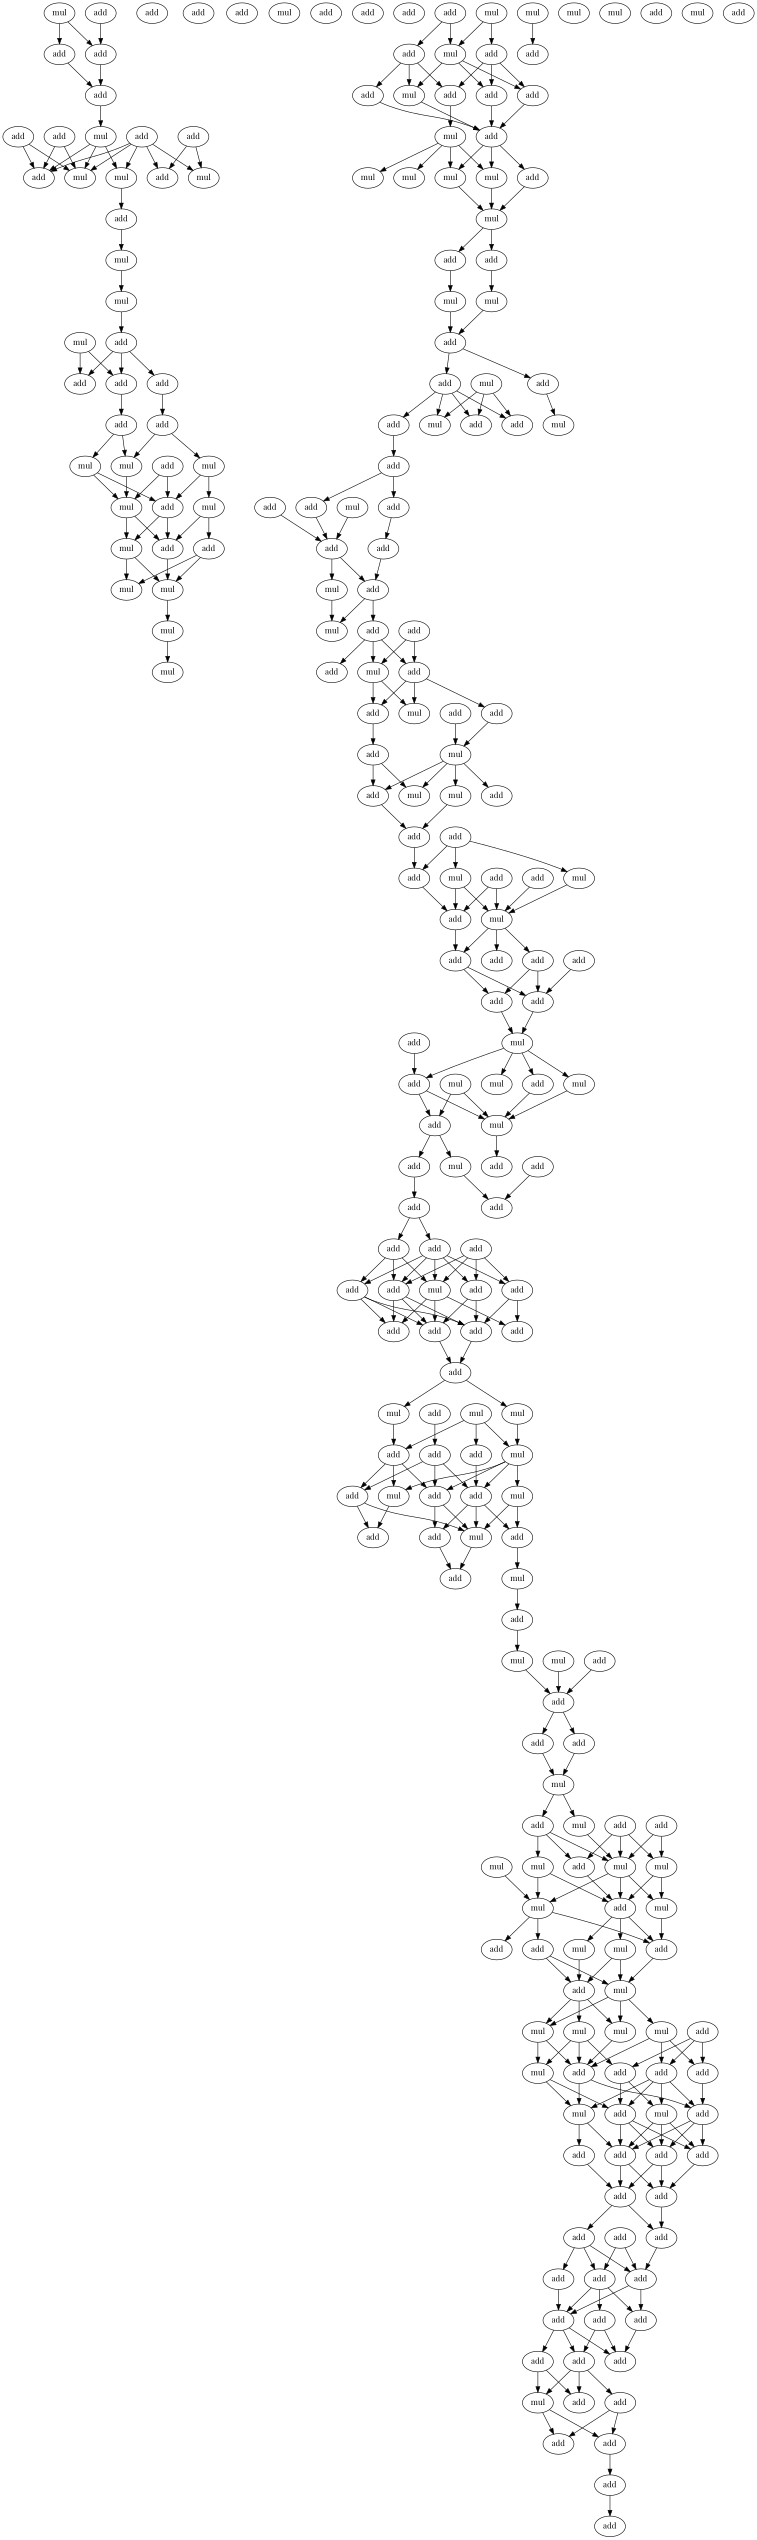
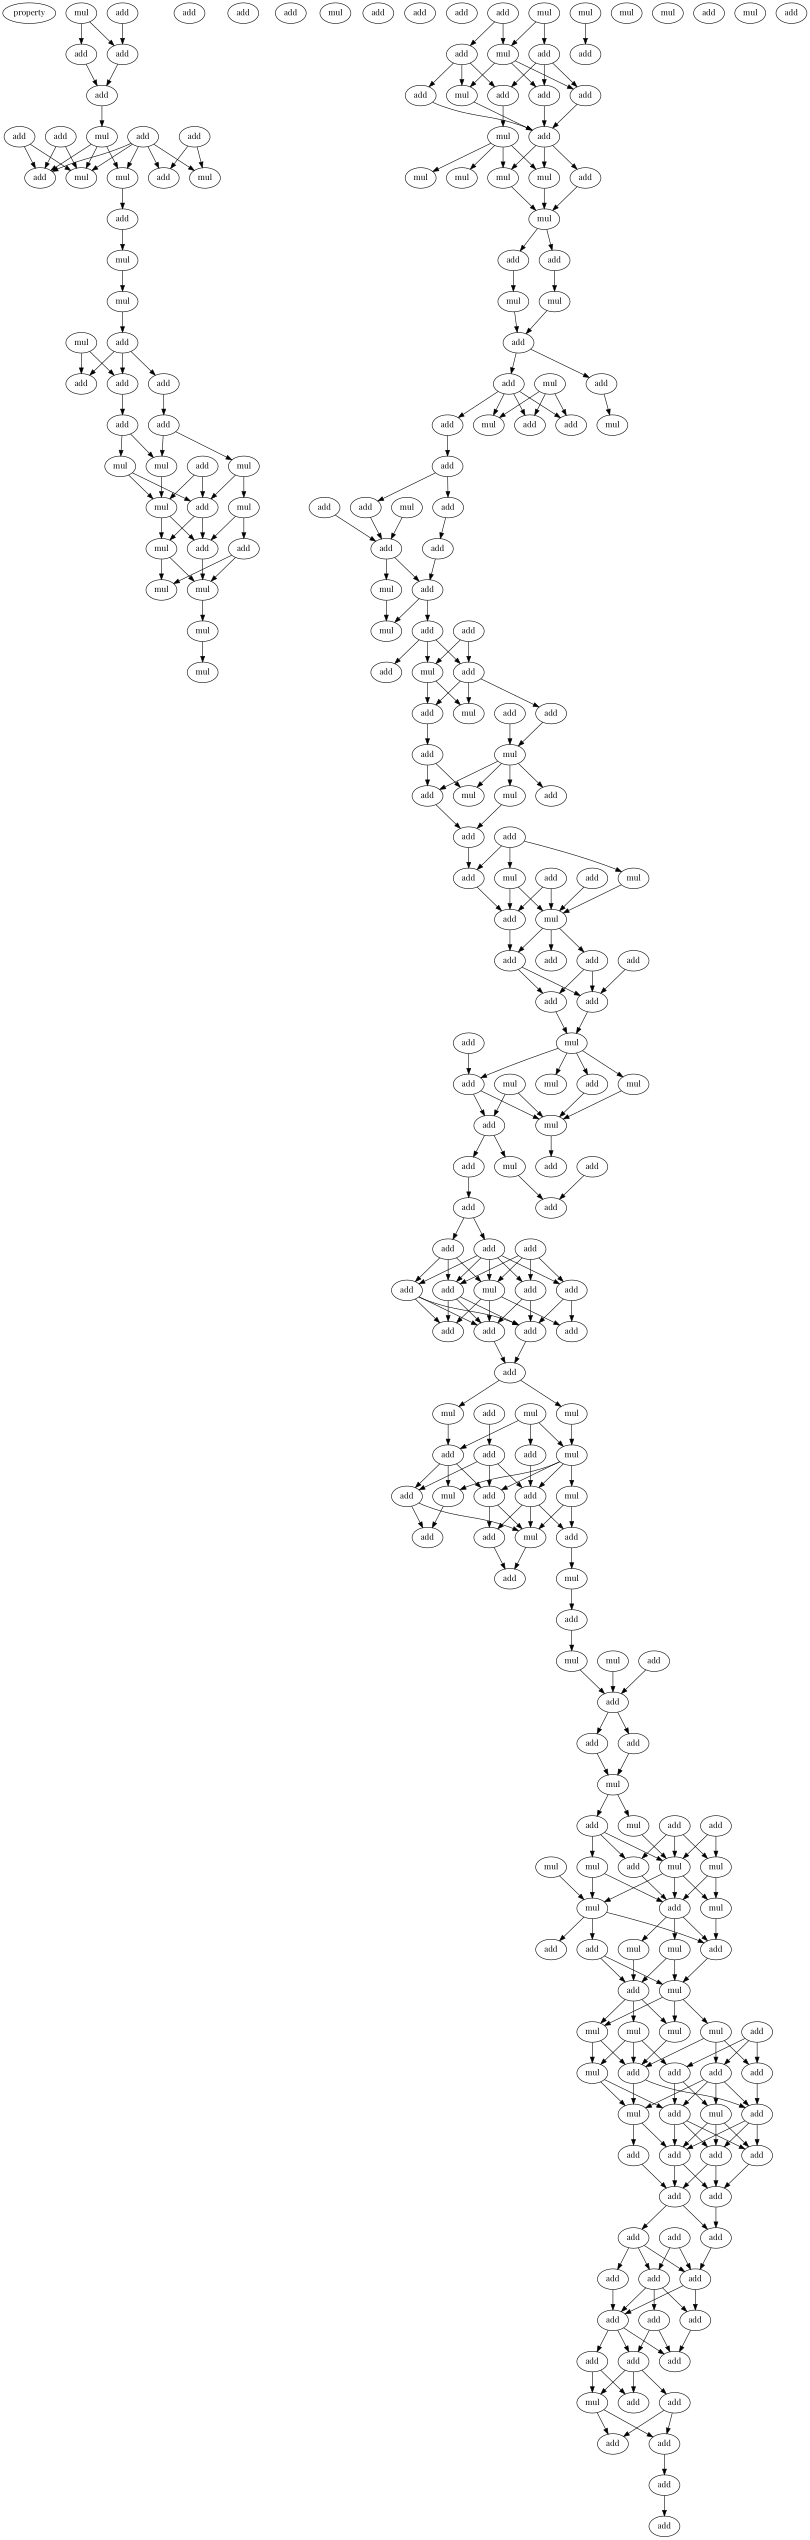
node "property": added
